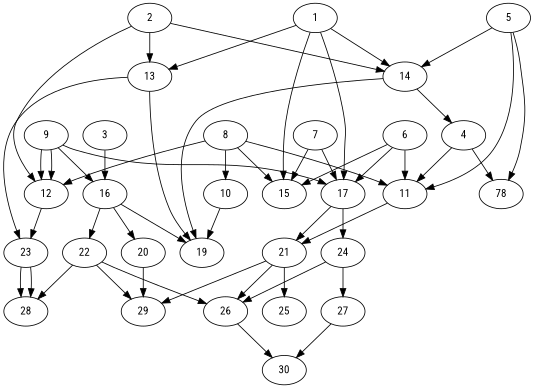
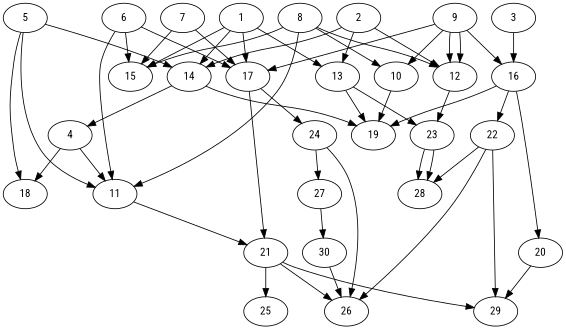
edge "9" -> "10": added
node "78": label "78" -> "18"
edge "26" -> "30": reversed
